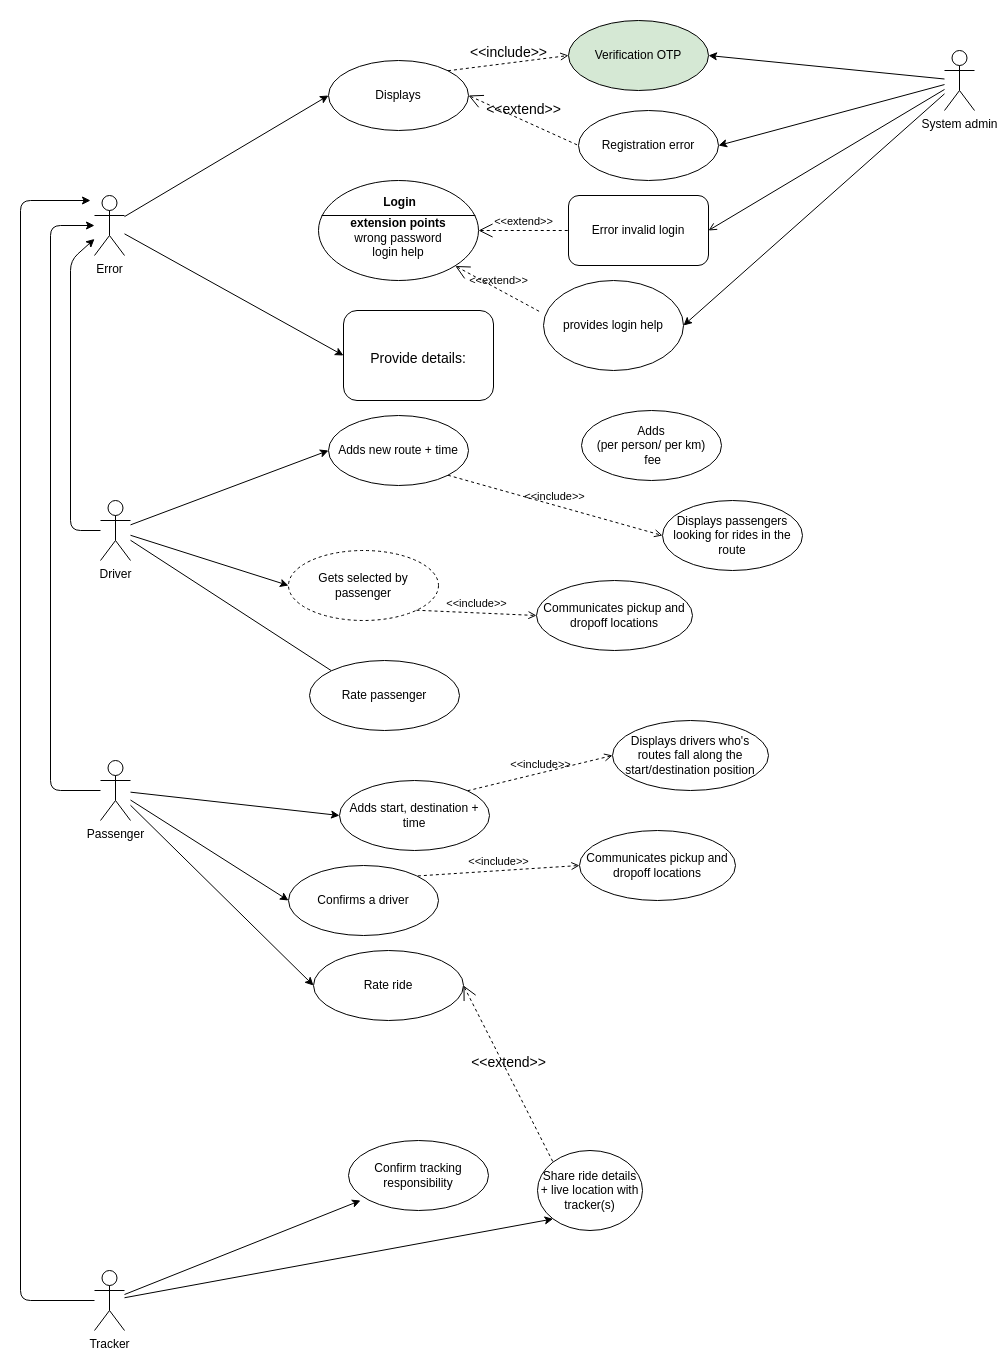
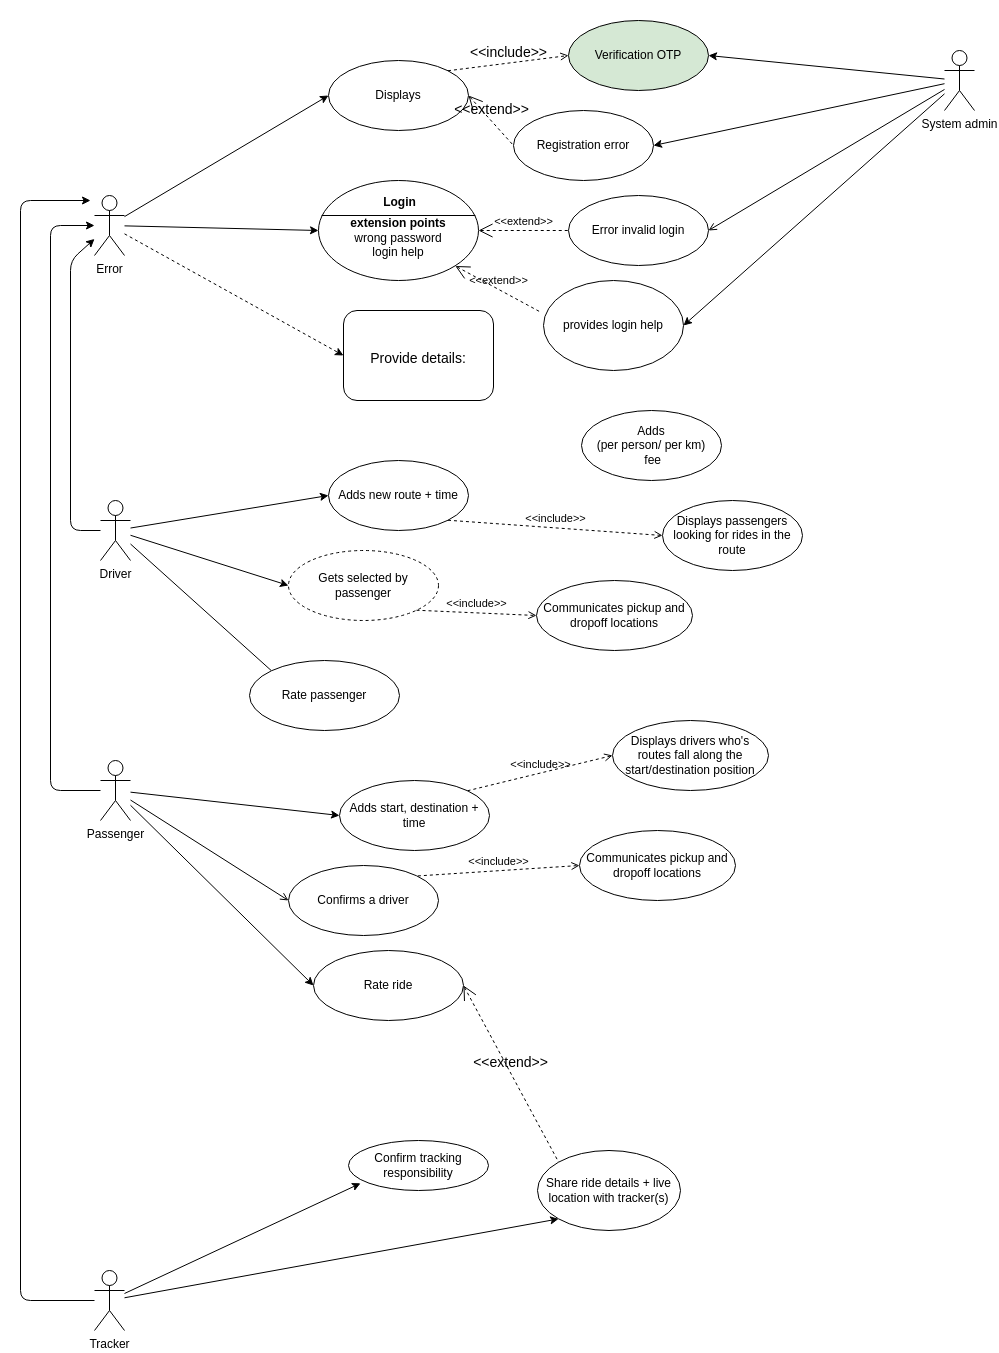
node "Registration error": moved (649, 146) -> (584, 146)
edge "Error" -> "extension points wrong password login help": added
node "Error invalid login": shape rounded rectangle -> ellipse
edge "Error" -> "Provide details:": style solid -> dashed
node "Adds new route + time": moved (399, 451) -> (399, 496)
node "Rate passenger": moved (385, 696) -> (325, 696)
edge "Passenger" -> "Confirms a driver": arrowhead classic -> open
node "Confirm tracking responsibility": size 140x70 -> 140x50
node "Share ride details + live location with tracker(s)": size 105x80 -> 143x80
